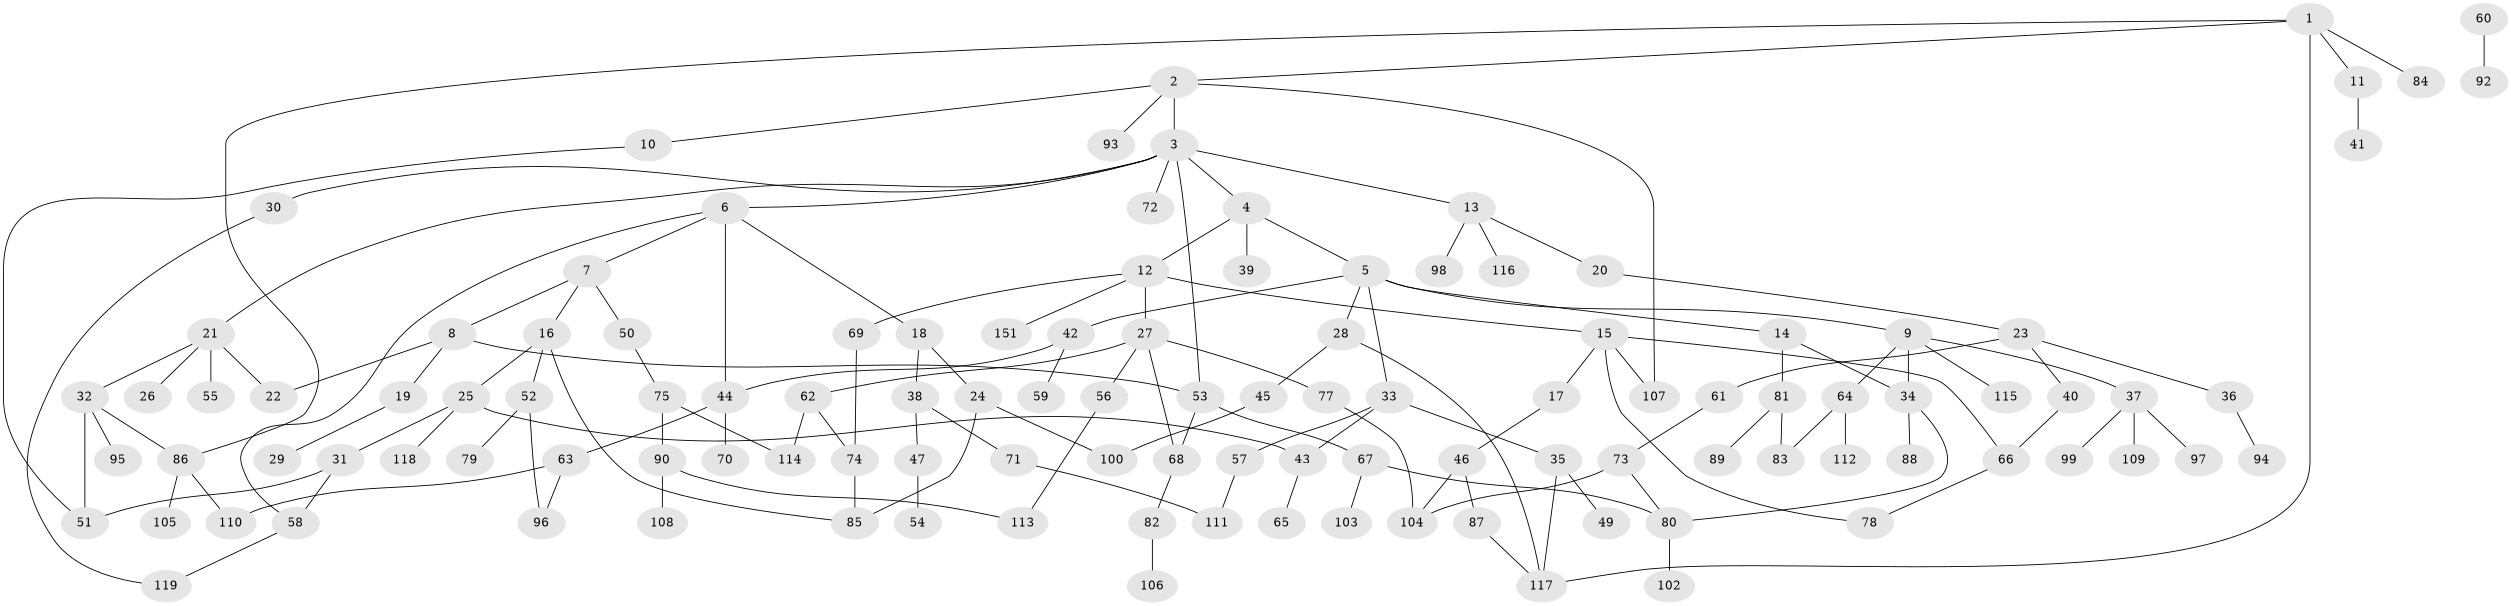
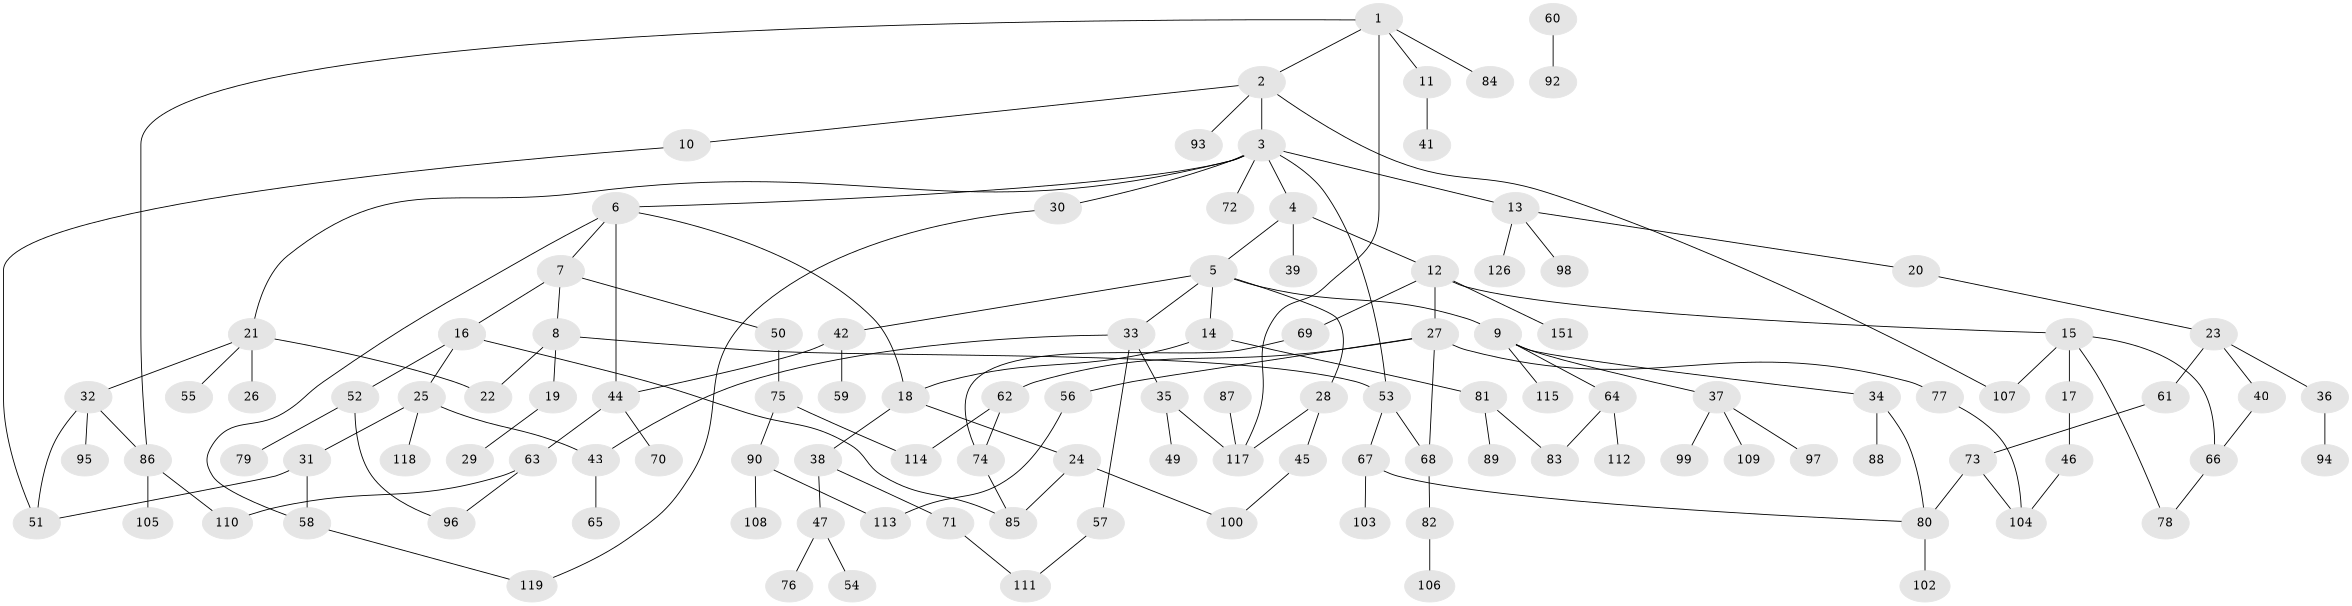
node "116": label "116" -> "126"
edge "14" -- "34": now "14" -- "18"
edge "46" -- "87": removed
node "76": added
